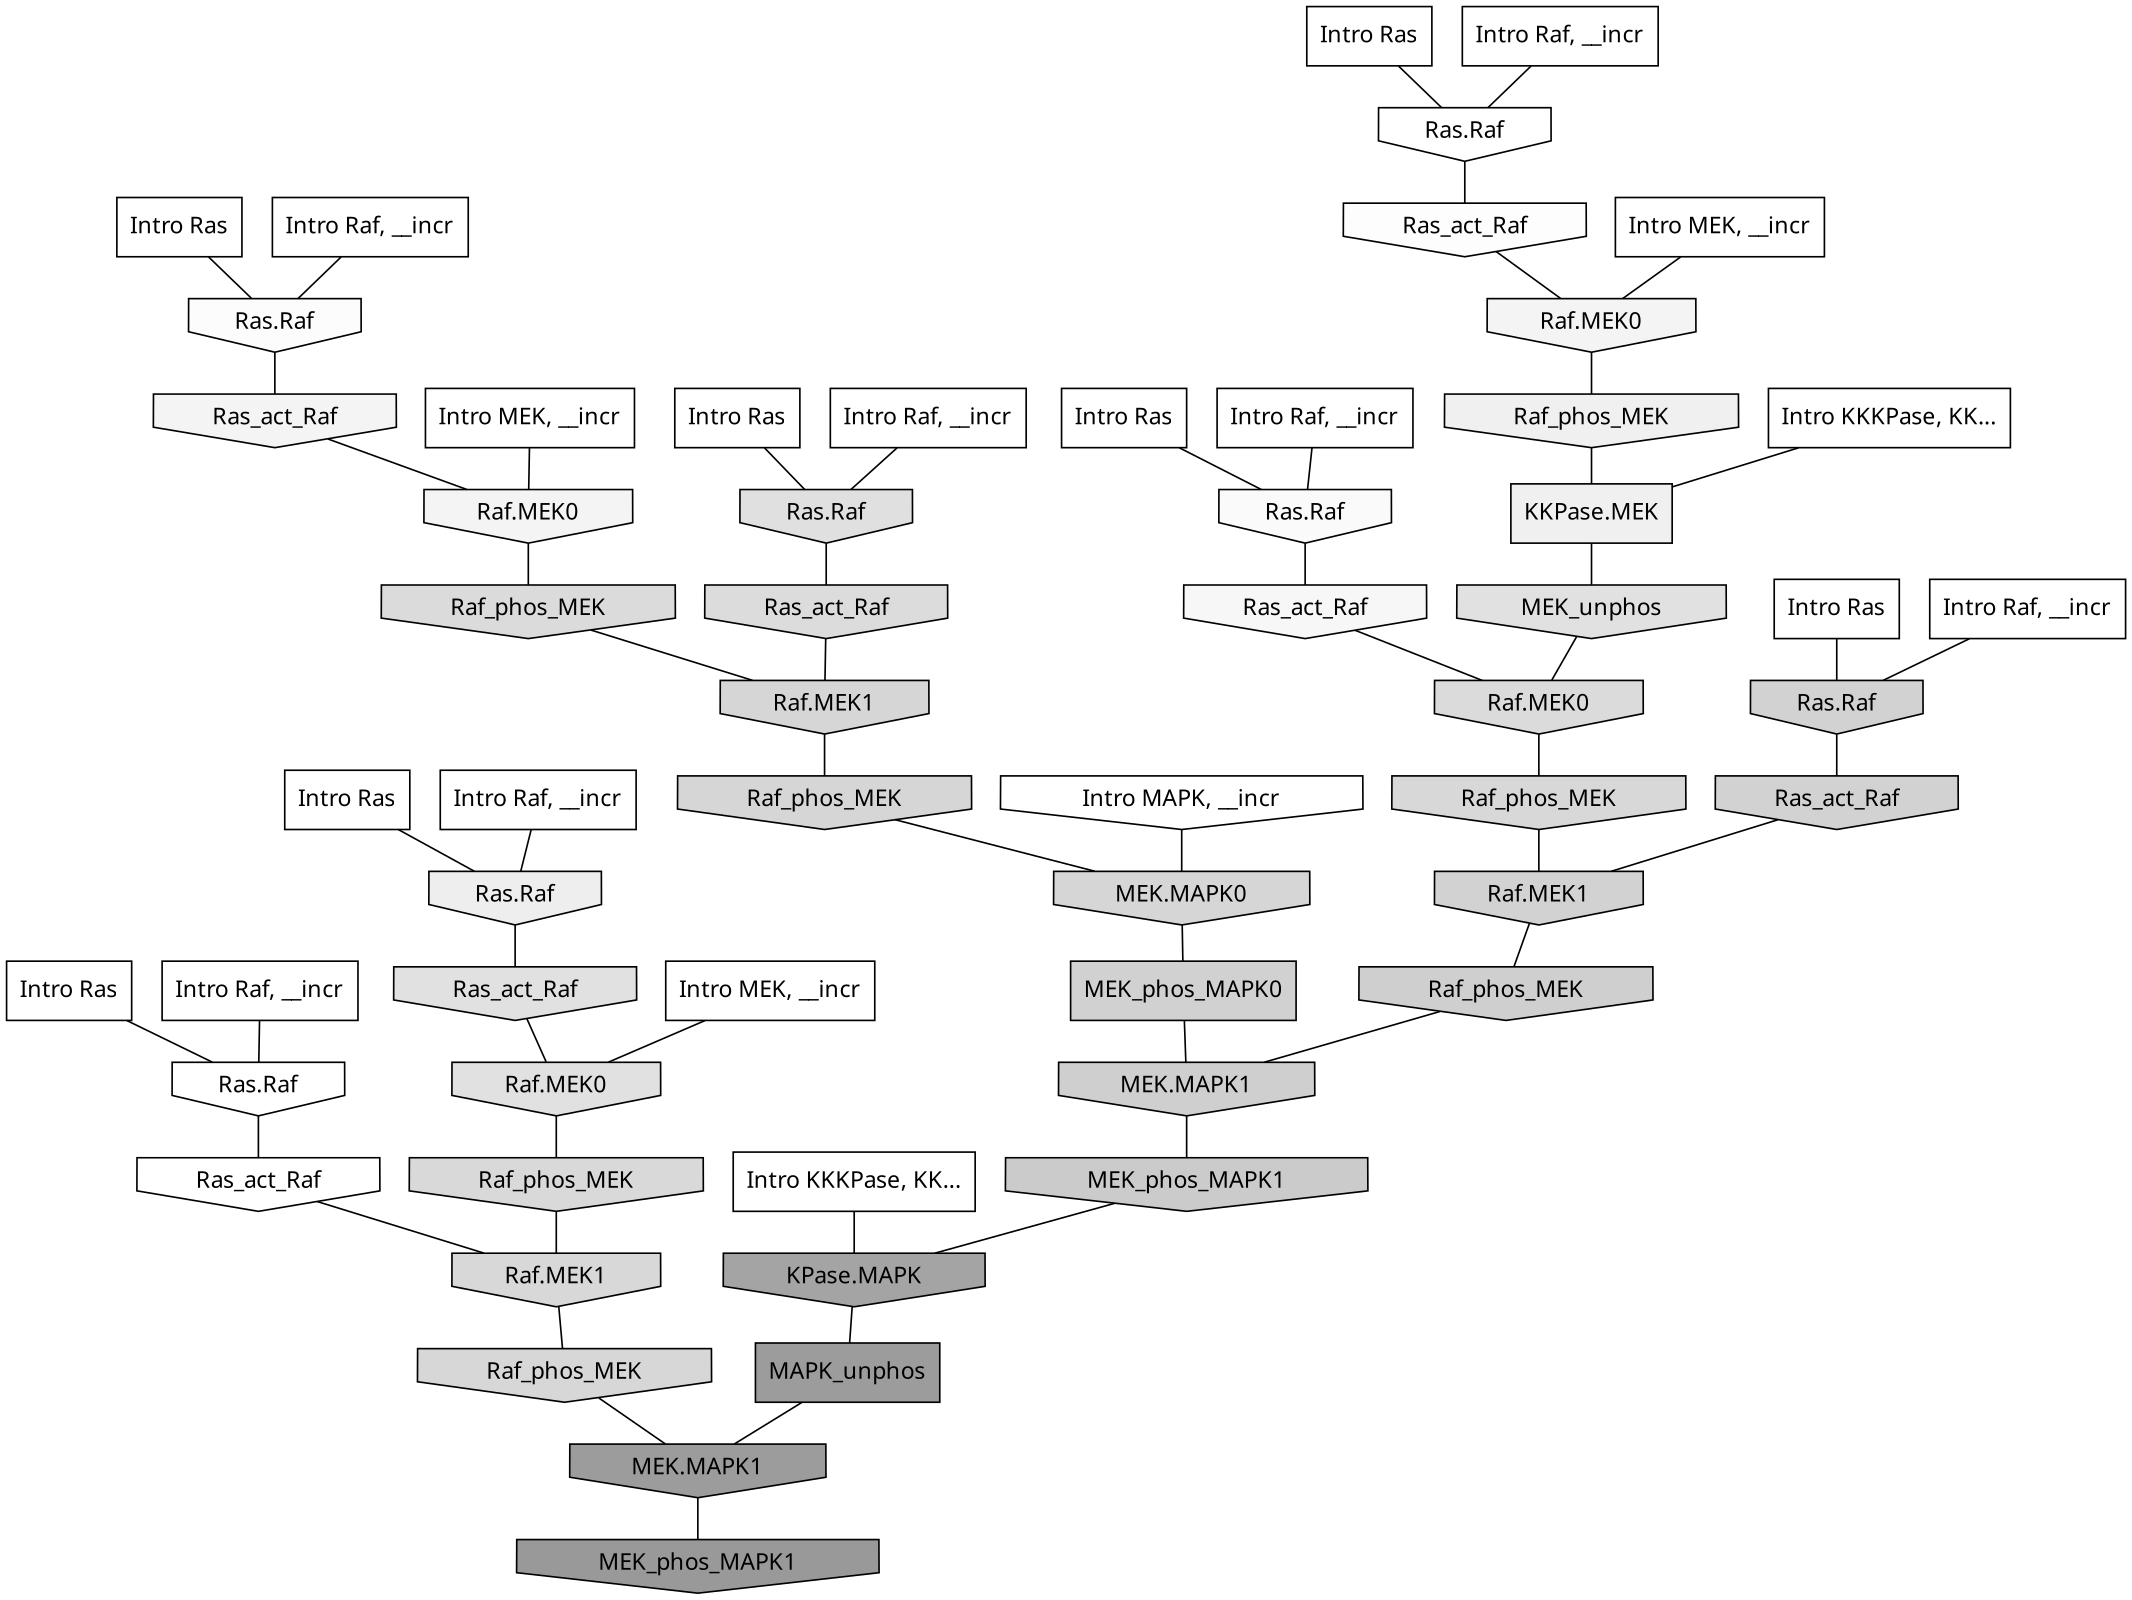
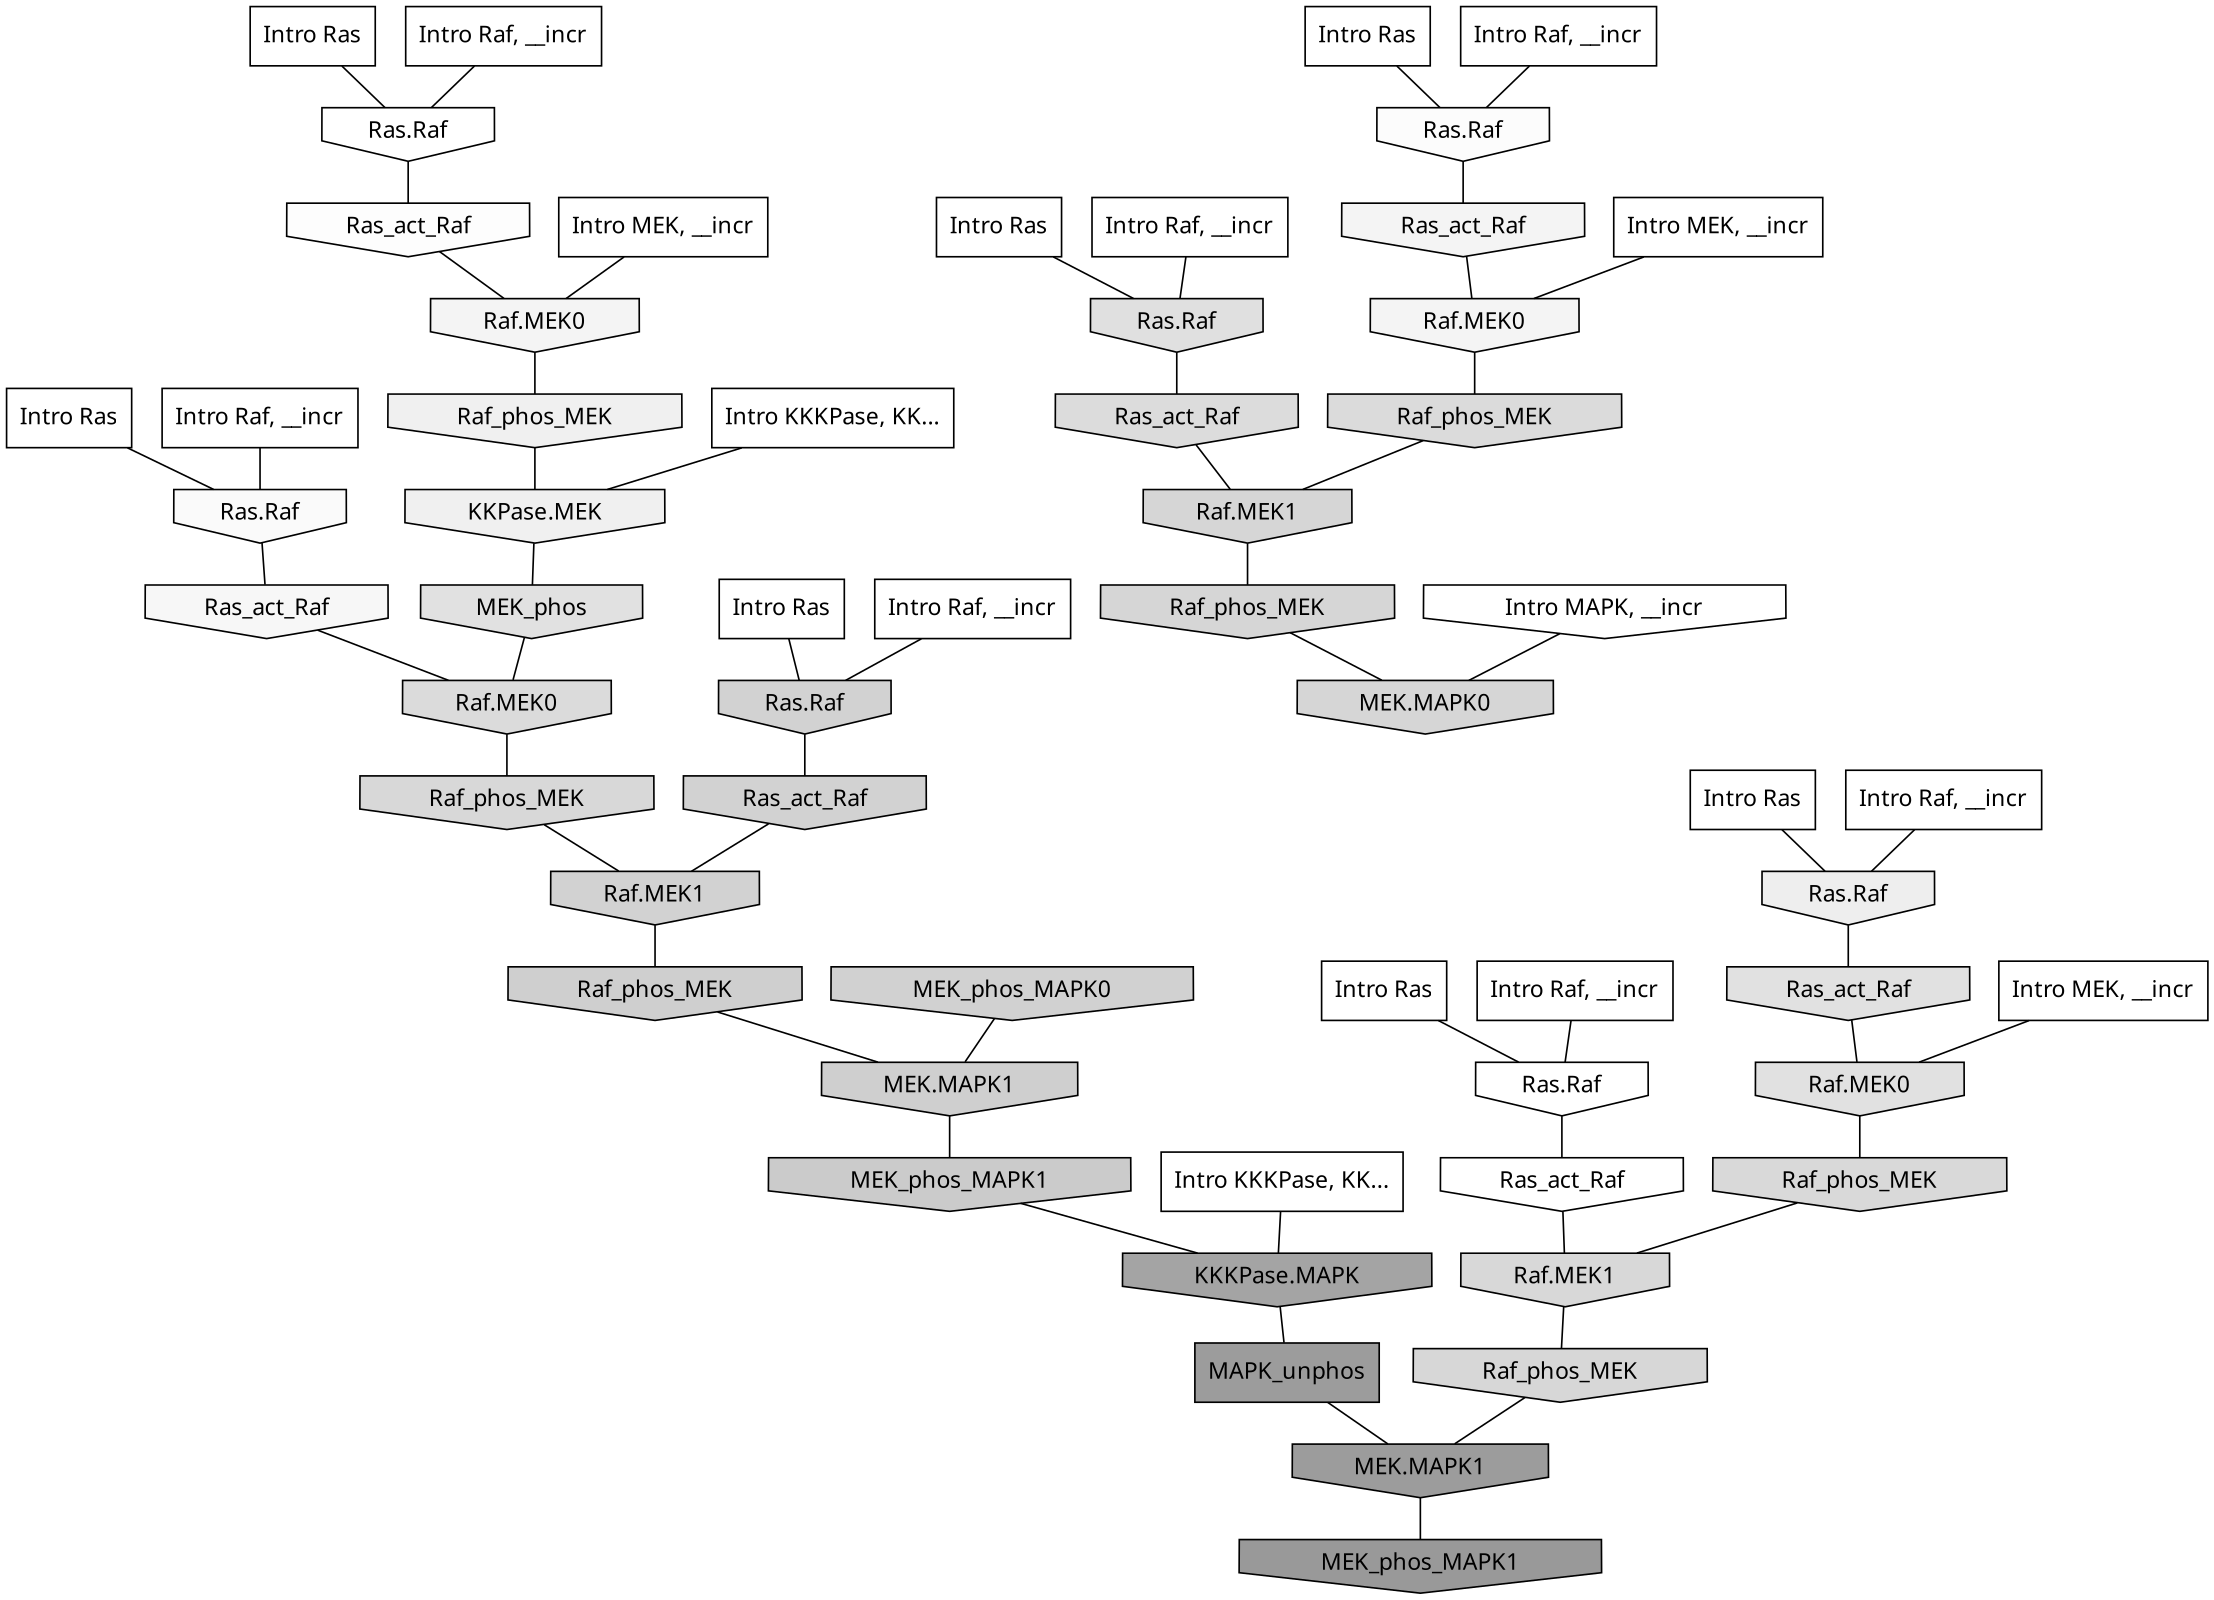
node "KKPase.MEK": shape box -> invhouse
node "MEK_unphos": label "MEK_unphos" -> "MEK_phos"
edge "MEK.MAPK0" -- "MEK_phos_MAPK0": removed
node "MEK_phos_MAPK0": shape box -> invhouse
node "KPase.MAPK": label "KPase.MAPK" -> "KKKPase.MAPK"
